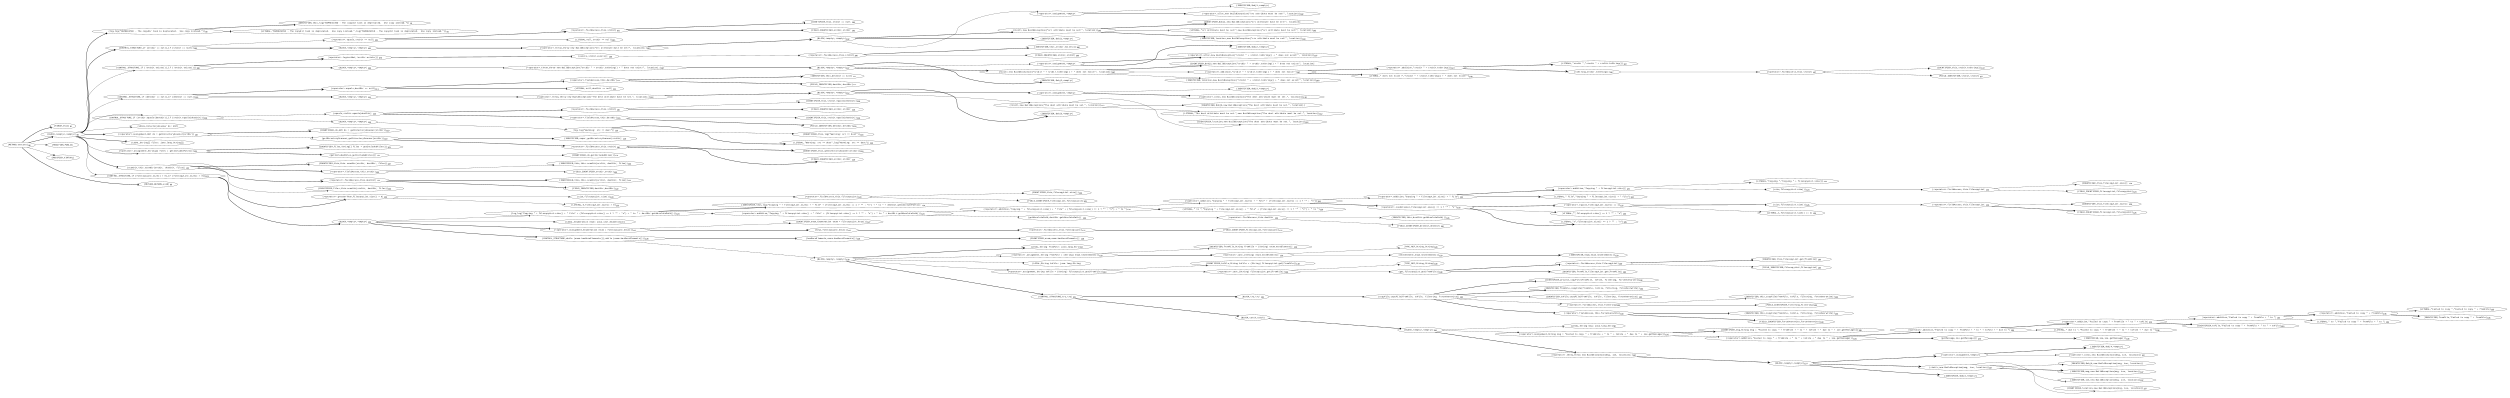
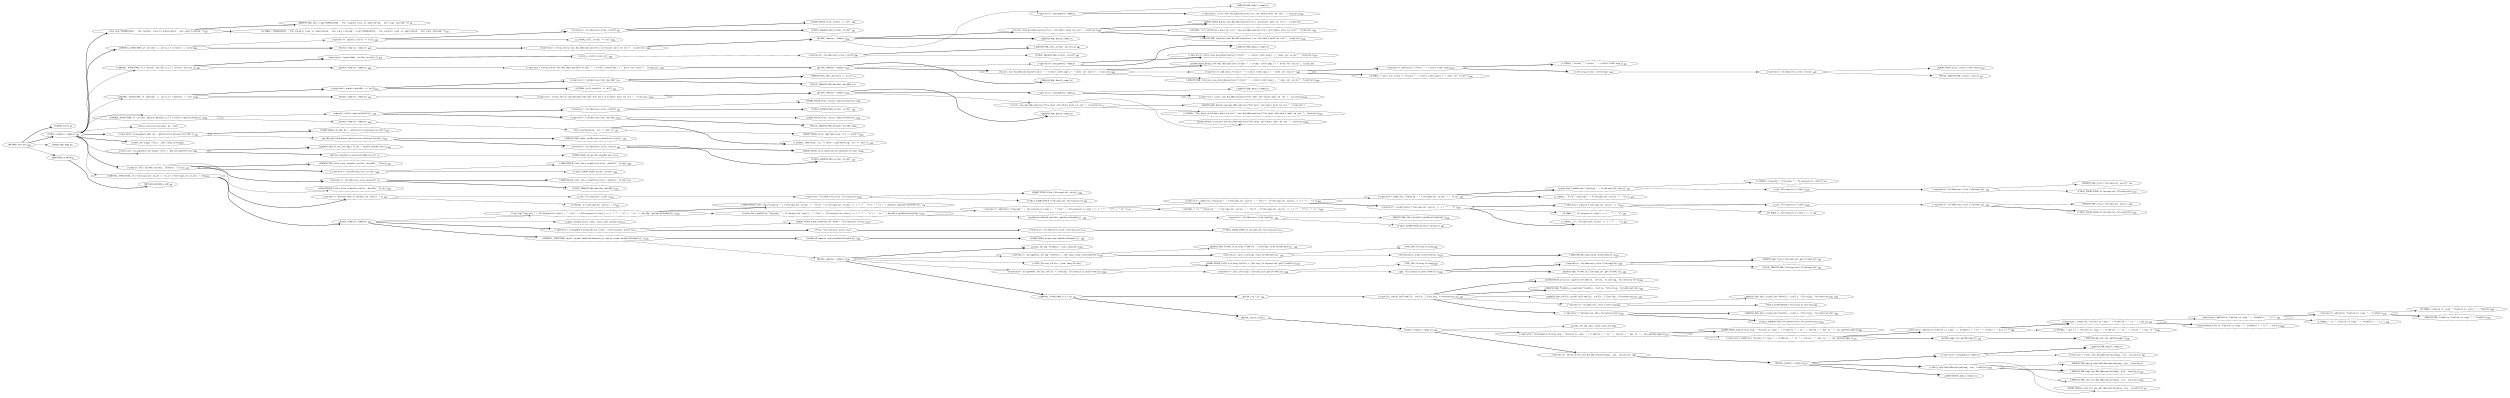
edge "(METHOD,execute)" -> "(METHOD_RETURN,void)": now "(MODIFIER,VIRTUAL)" -> "(METHOD_RETURN,void)"
edge "(CONTROL_STRUCTURE,try,try)" -> "(BLOCK,catch,catch)": arrowhead tee -> vee
